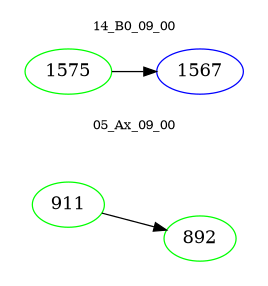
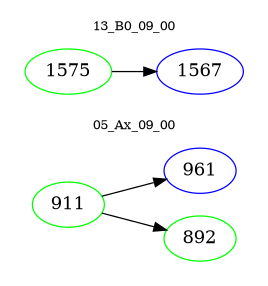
cluster "14_B0_09_00": label "14_B0_09_00" -> "13_B0_09_00"
node "961": added
